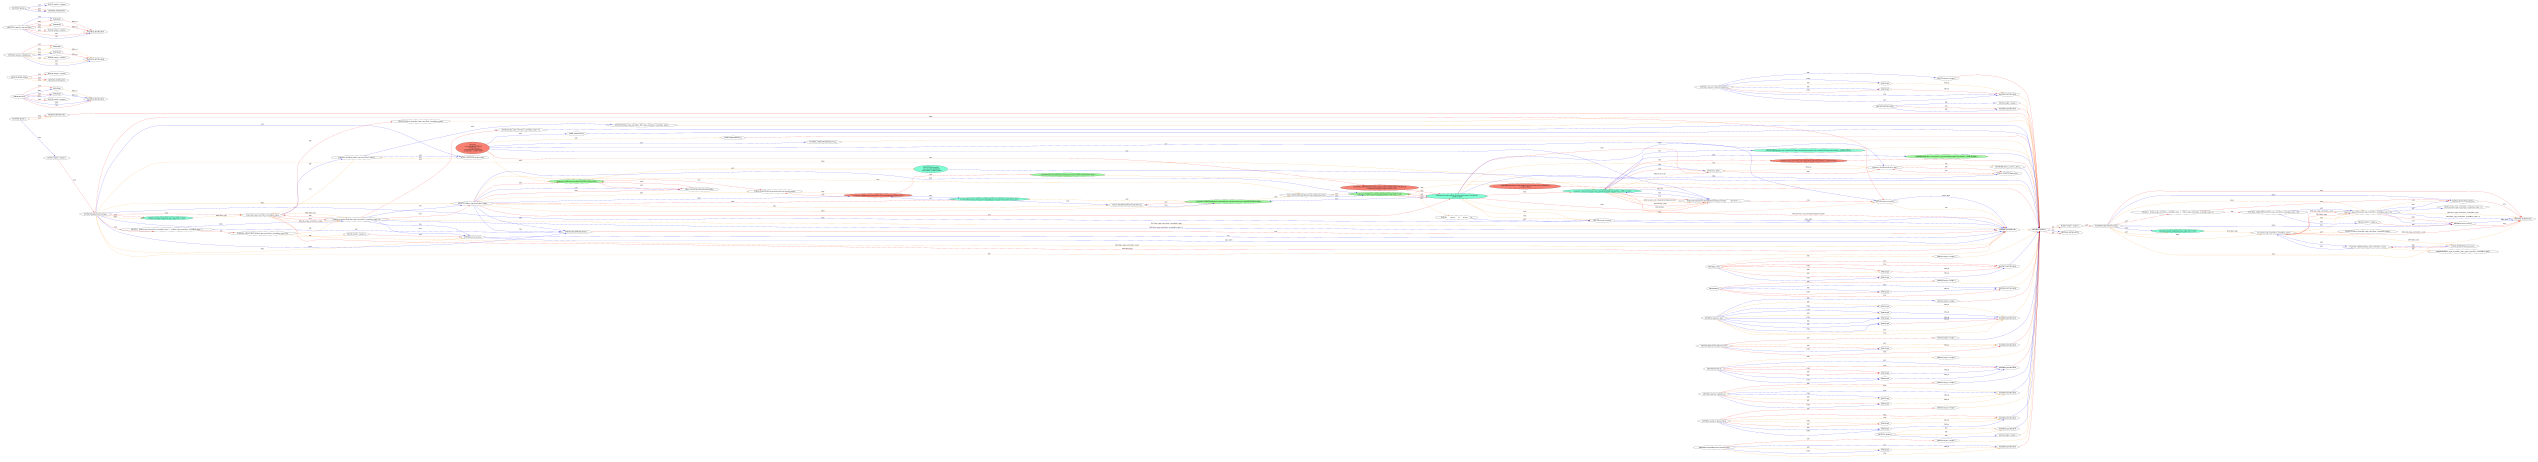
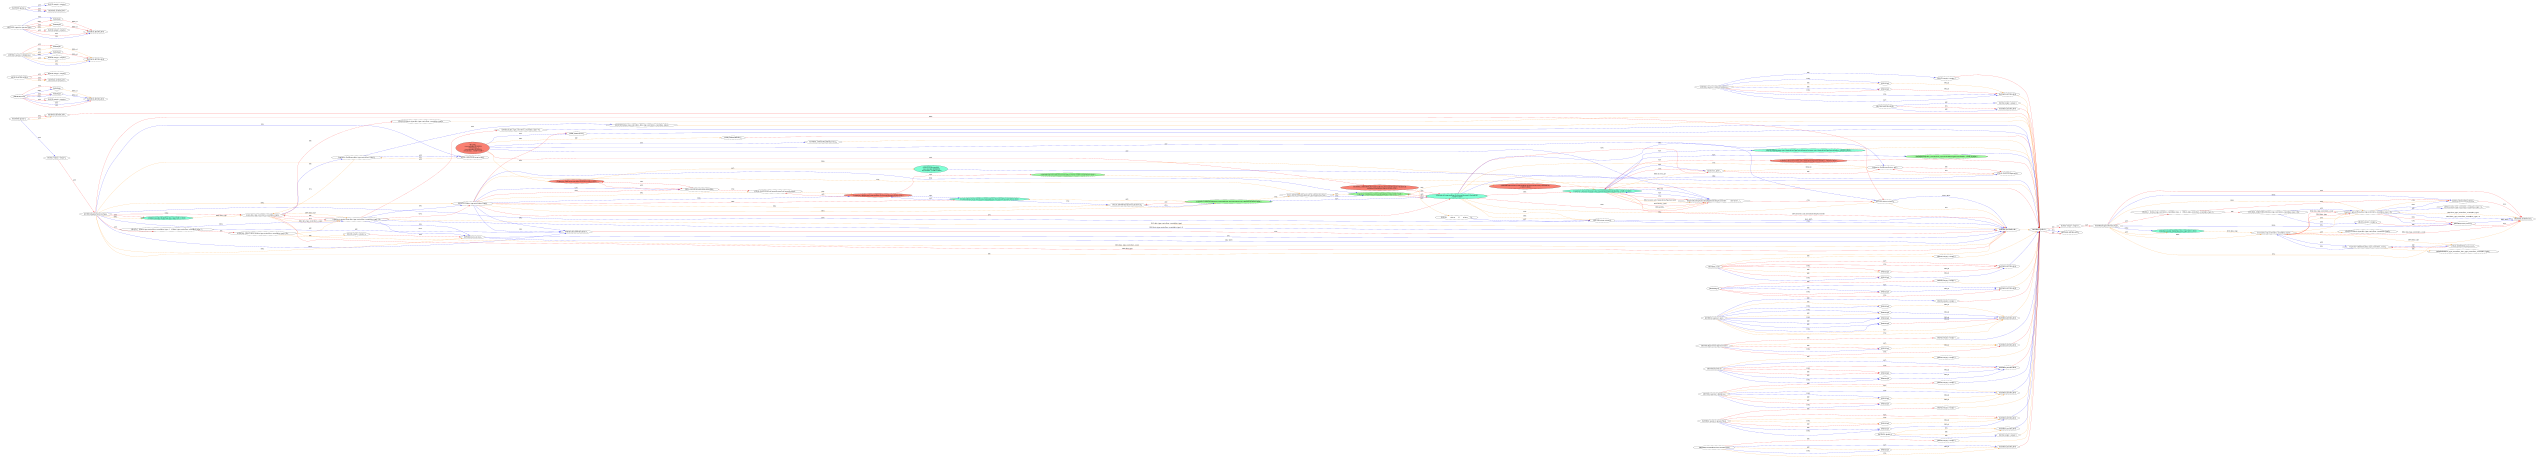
node "(IDENTIFIER,factory_,factory_.get())": removed
node "<(<operator>.fieldAccess,syncable::SESSIONS)<SUB>5</SUB>>": fillcolor palegreen -> salmon
edge "<(<operator>.fieldAccess,syncable::SESSIONS)<SUB>5</SUB>>" -> "(FIELD_IDENTIFIER,ForCurrentProcess,ForCurrentProcess)": now "(FIELD_IDENTIFIER,SESSIONS,SESSIONS)" -> "(FIELD_IDENTIFIER,ForCurrentProcess,ForCurrentProcess)"
edge "(IDENTIFIER,data_type,switch(data_type))" -> "<(<operator>.fieldAccess,syncable::SESSIONS)<SUB>5</SUB>>": now "(IDENTIFIER,data_type,switch(data_type))" -> "(JUMP_TARGET,case)"
